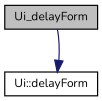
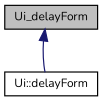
edge "Ui_delayForm" -> "Ui::delayForm": reversed
